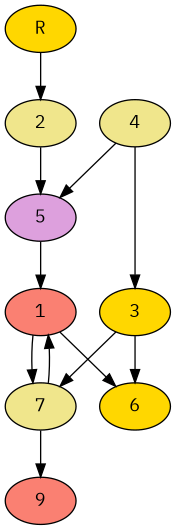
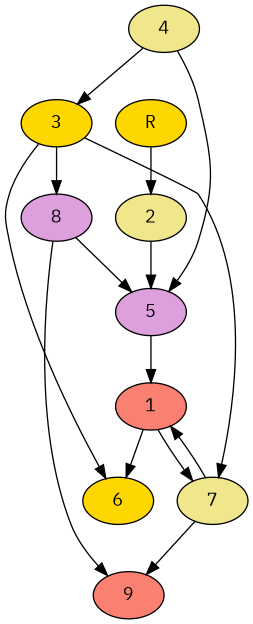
node "8": added
